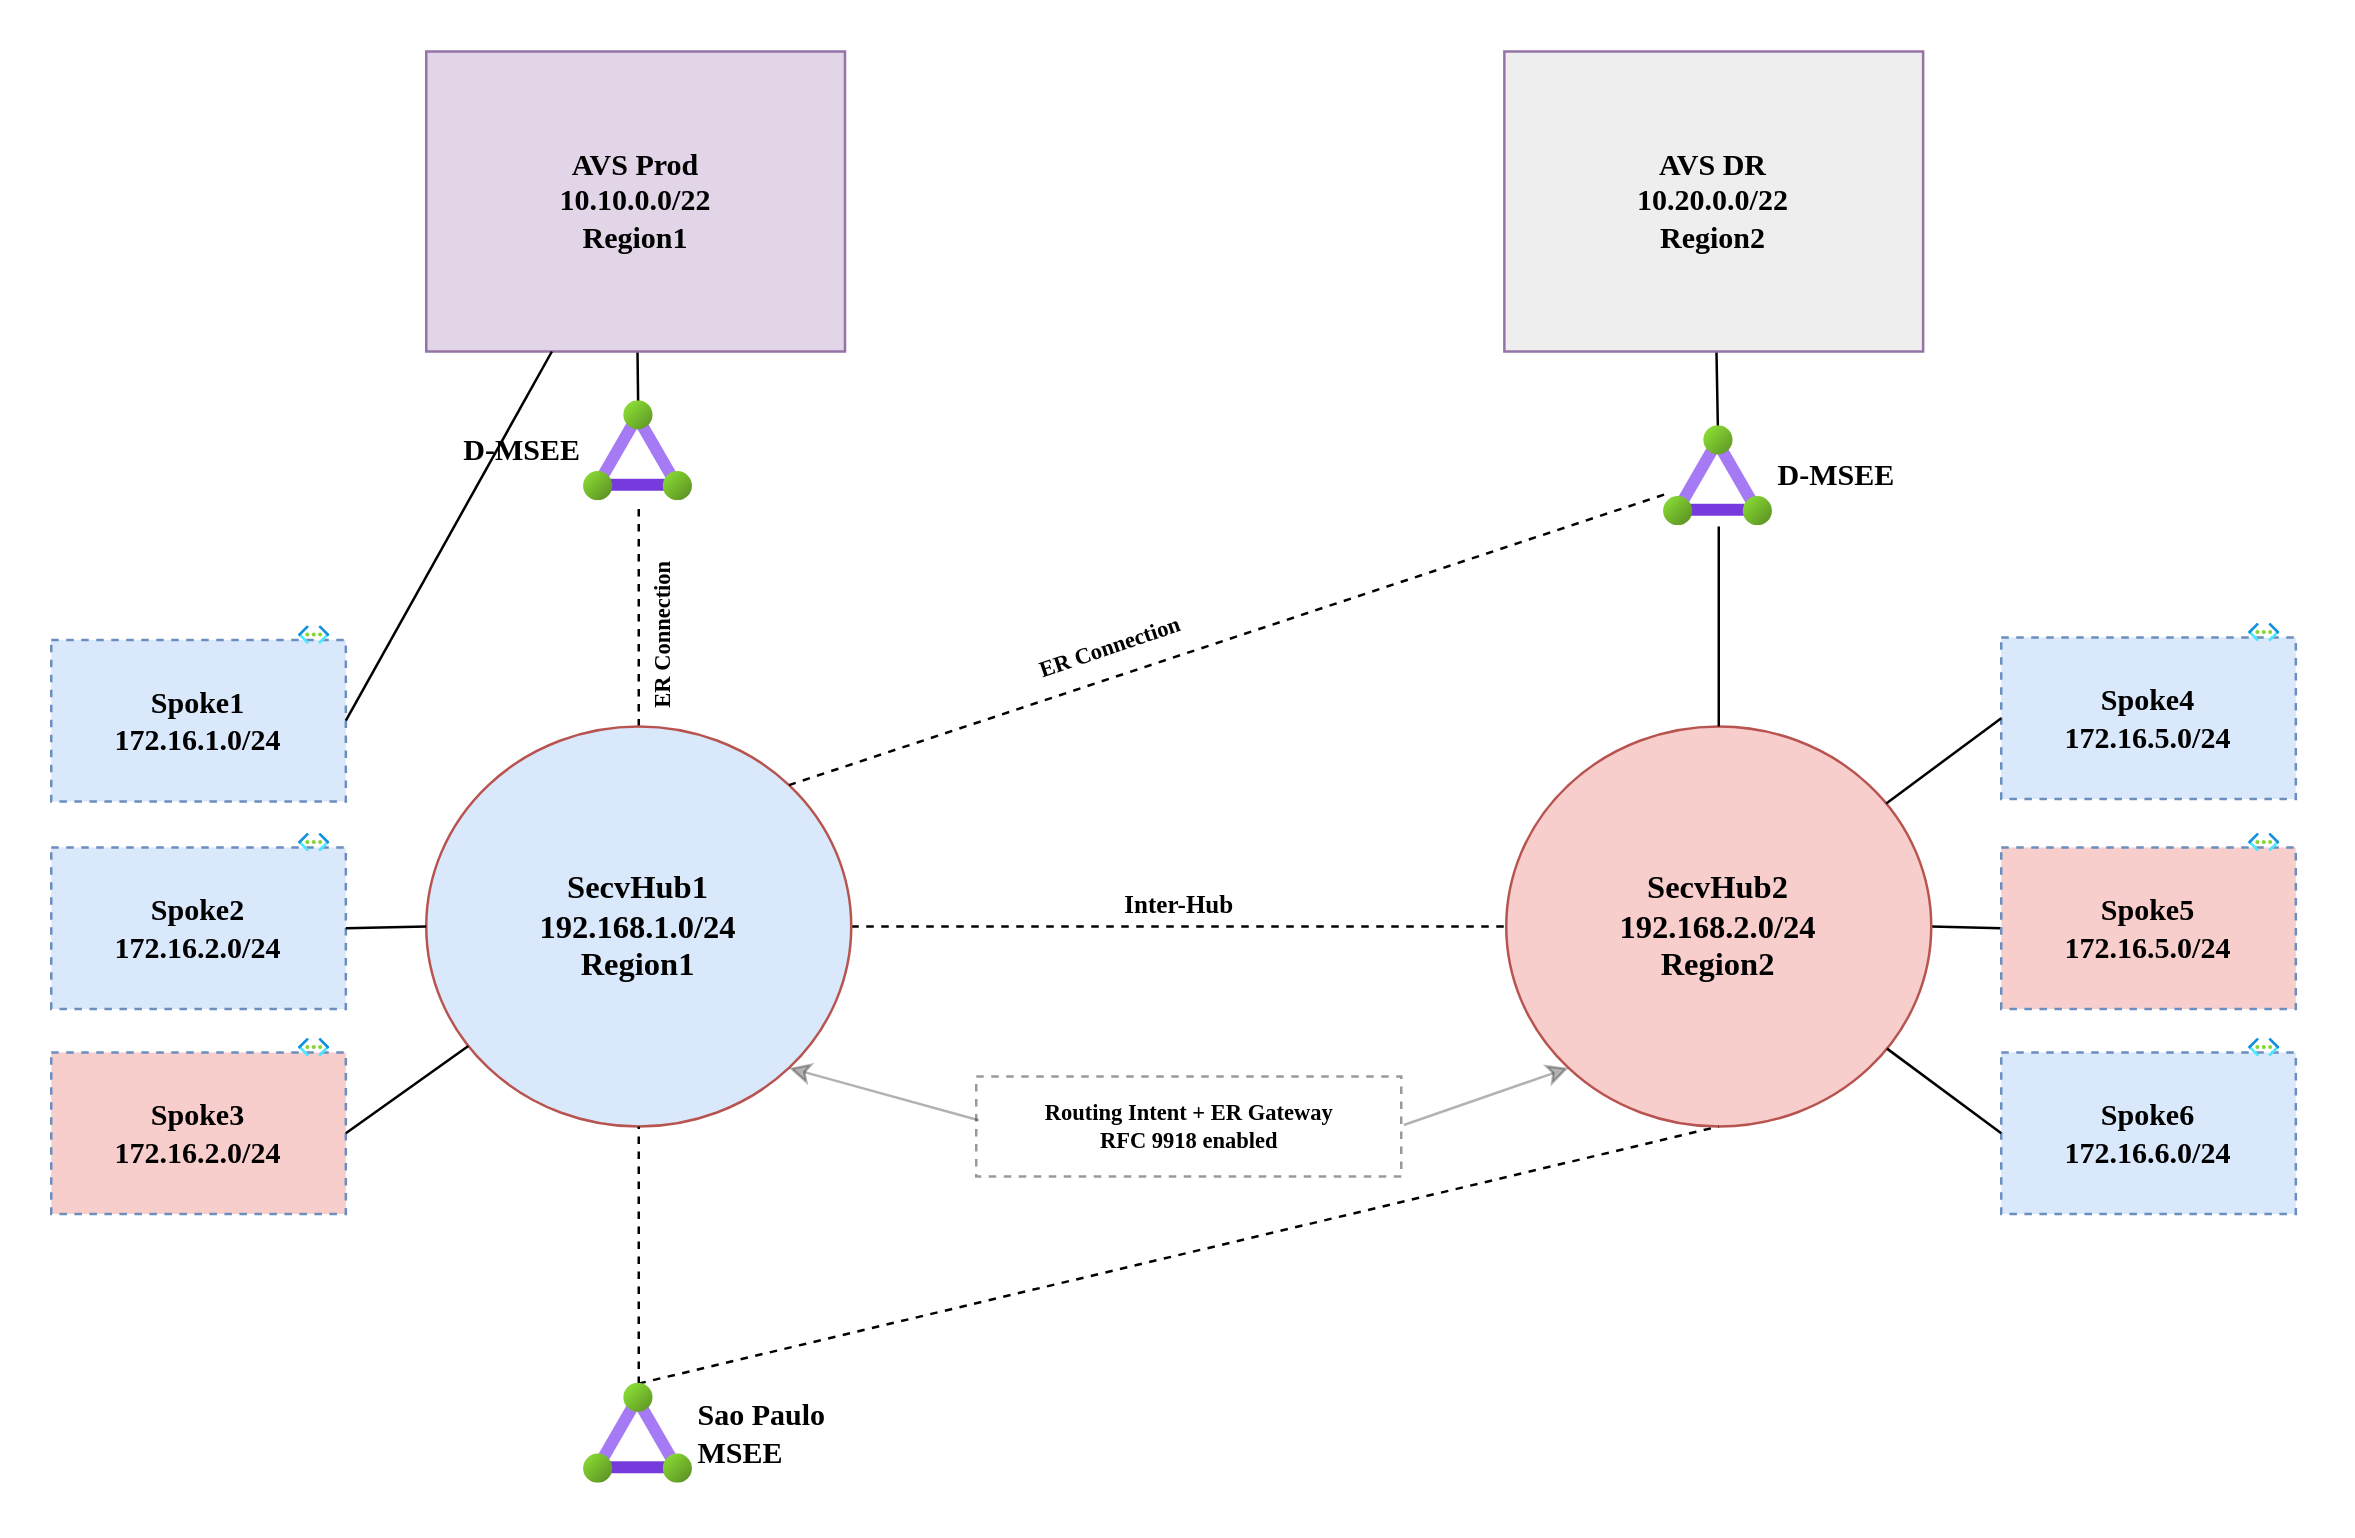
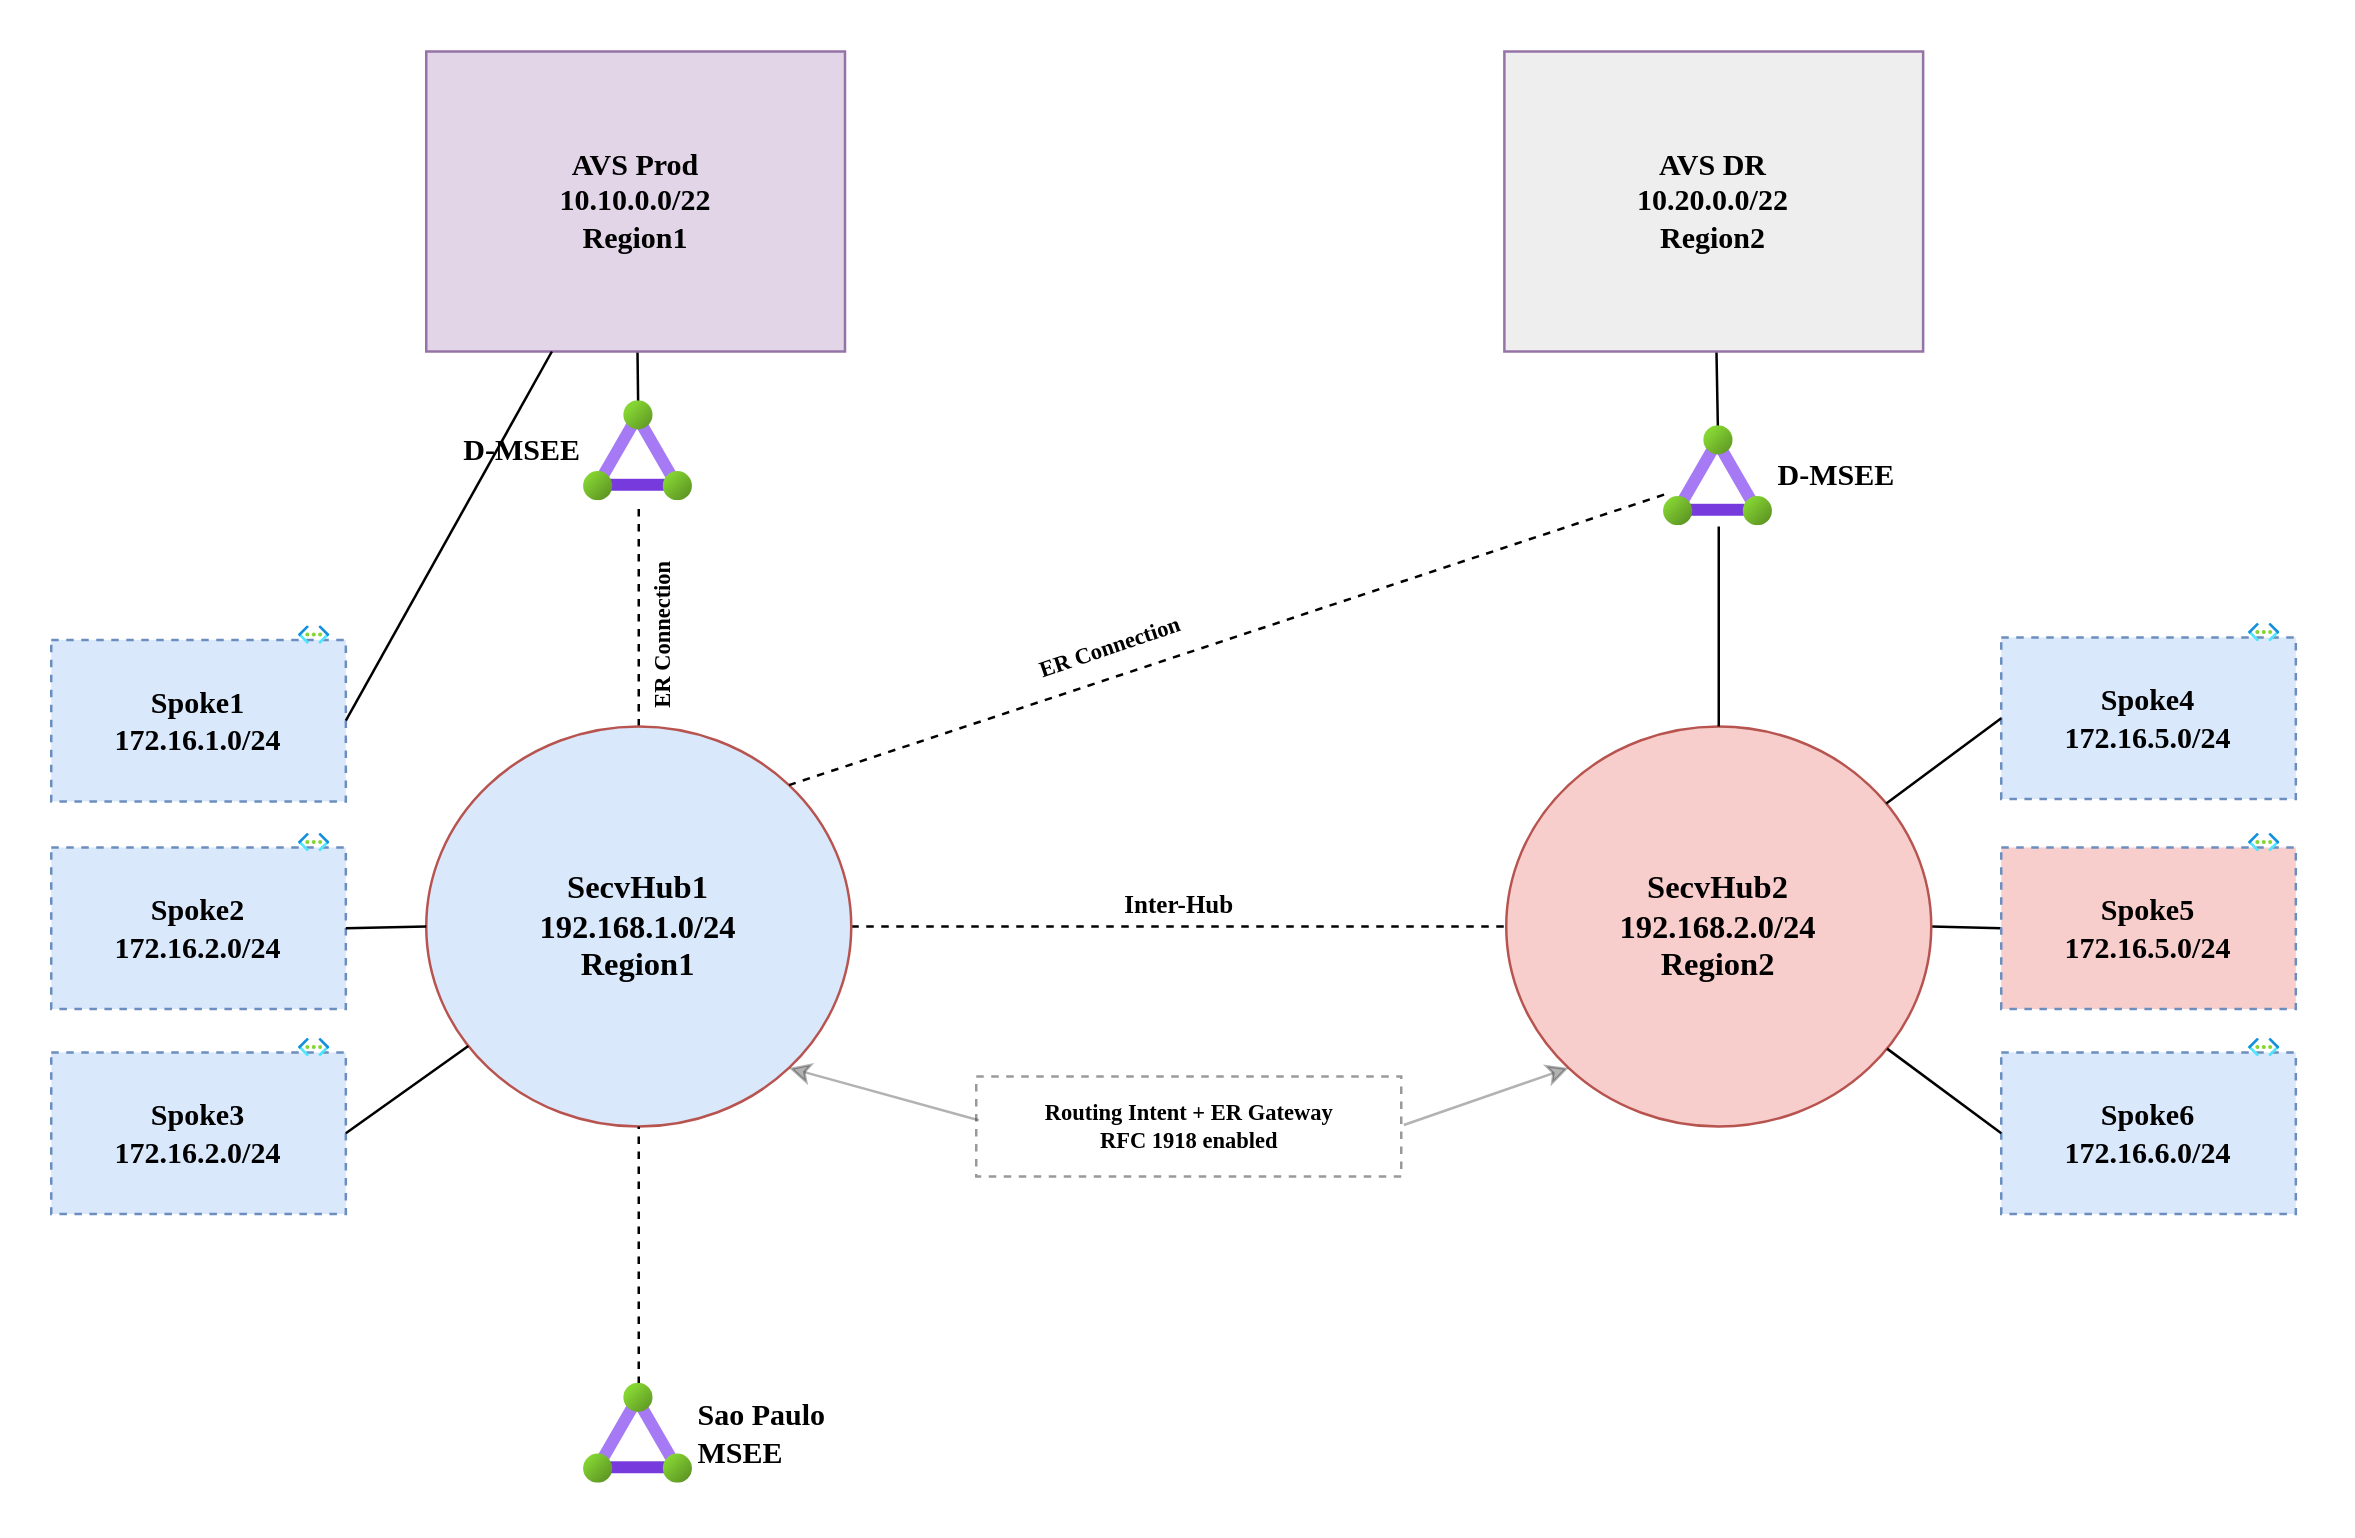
node "Routing Intent + ER Gateway RFC 9918 enabled": label "Routing Intent + ER Gateway RFC 9918 enabled" -> "Routing Intent + ER Gateway RFC 1918 enabled"
node "Spoke3172.16.2.0/24": fillcolor #f8cecc -> #dae8fc
edge "SecvHub2192.168.2.0/24 Region2" -- "Sao Paulo MSEE": removed
